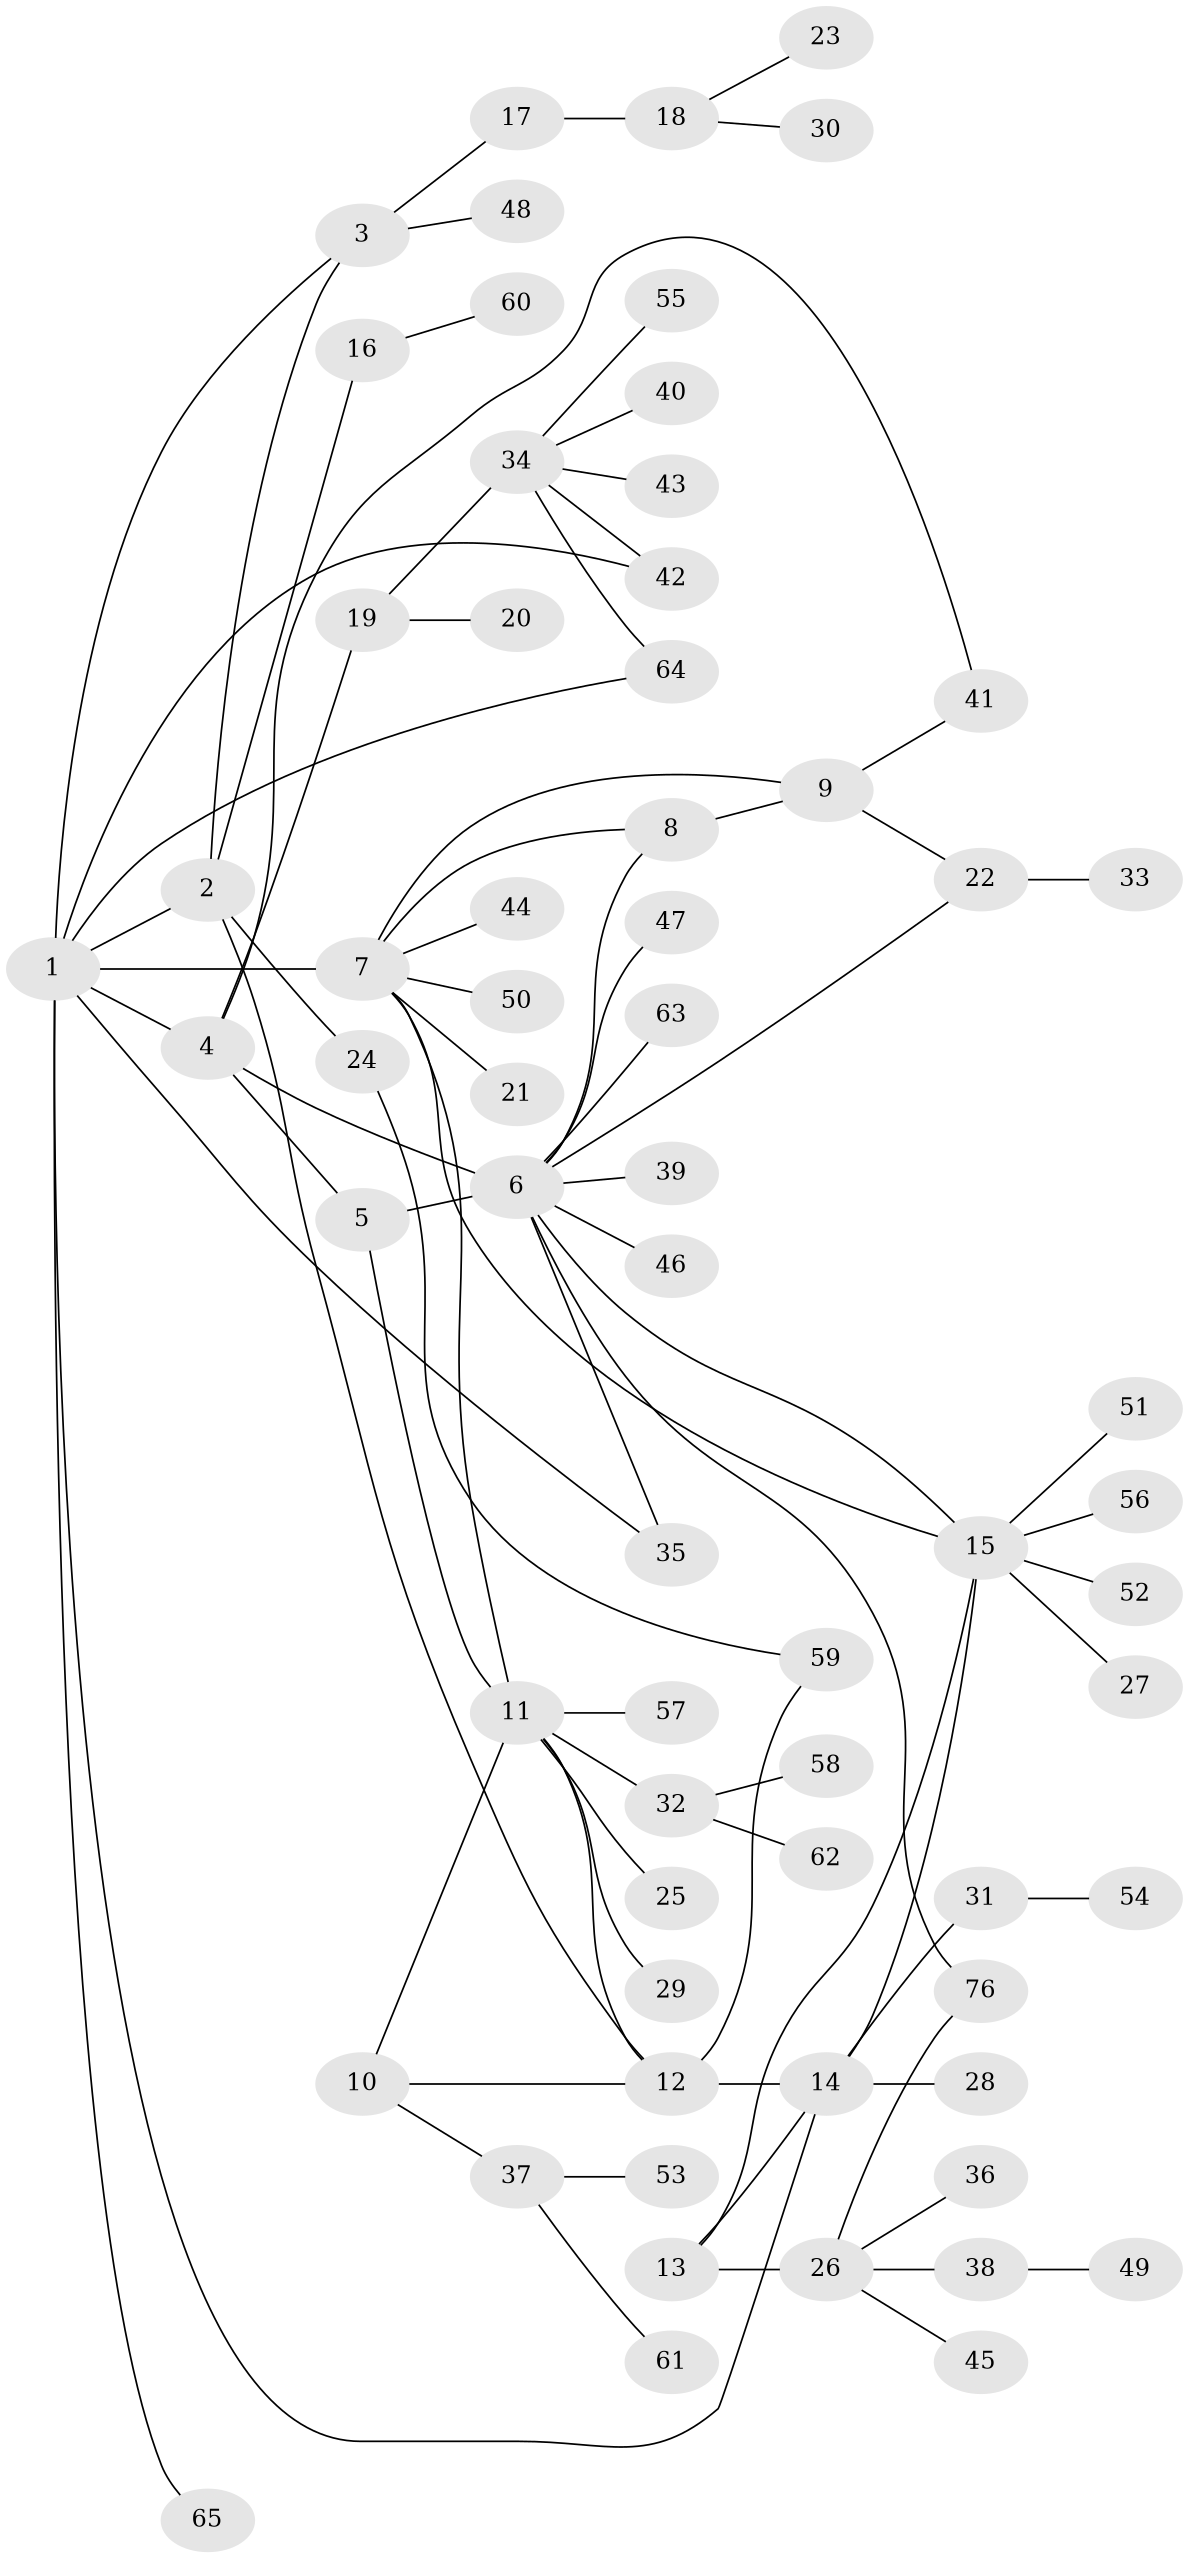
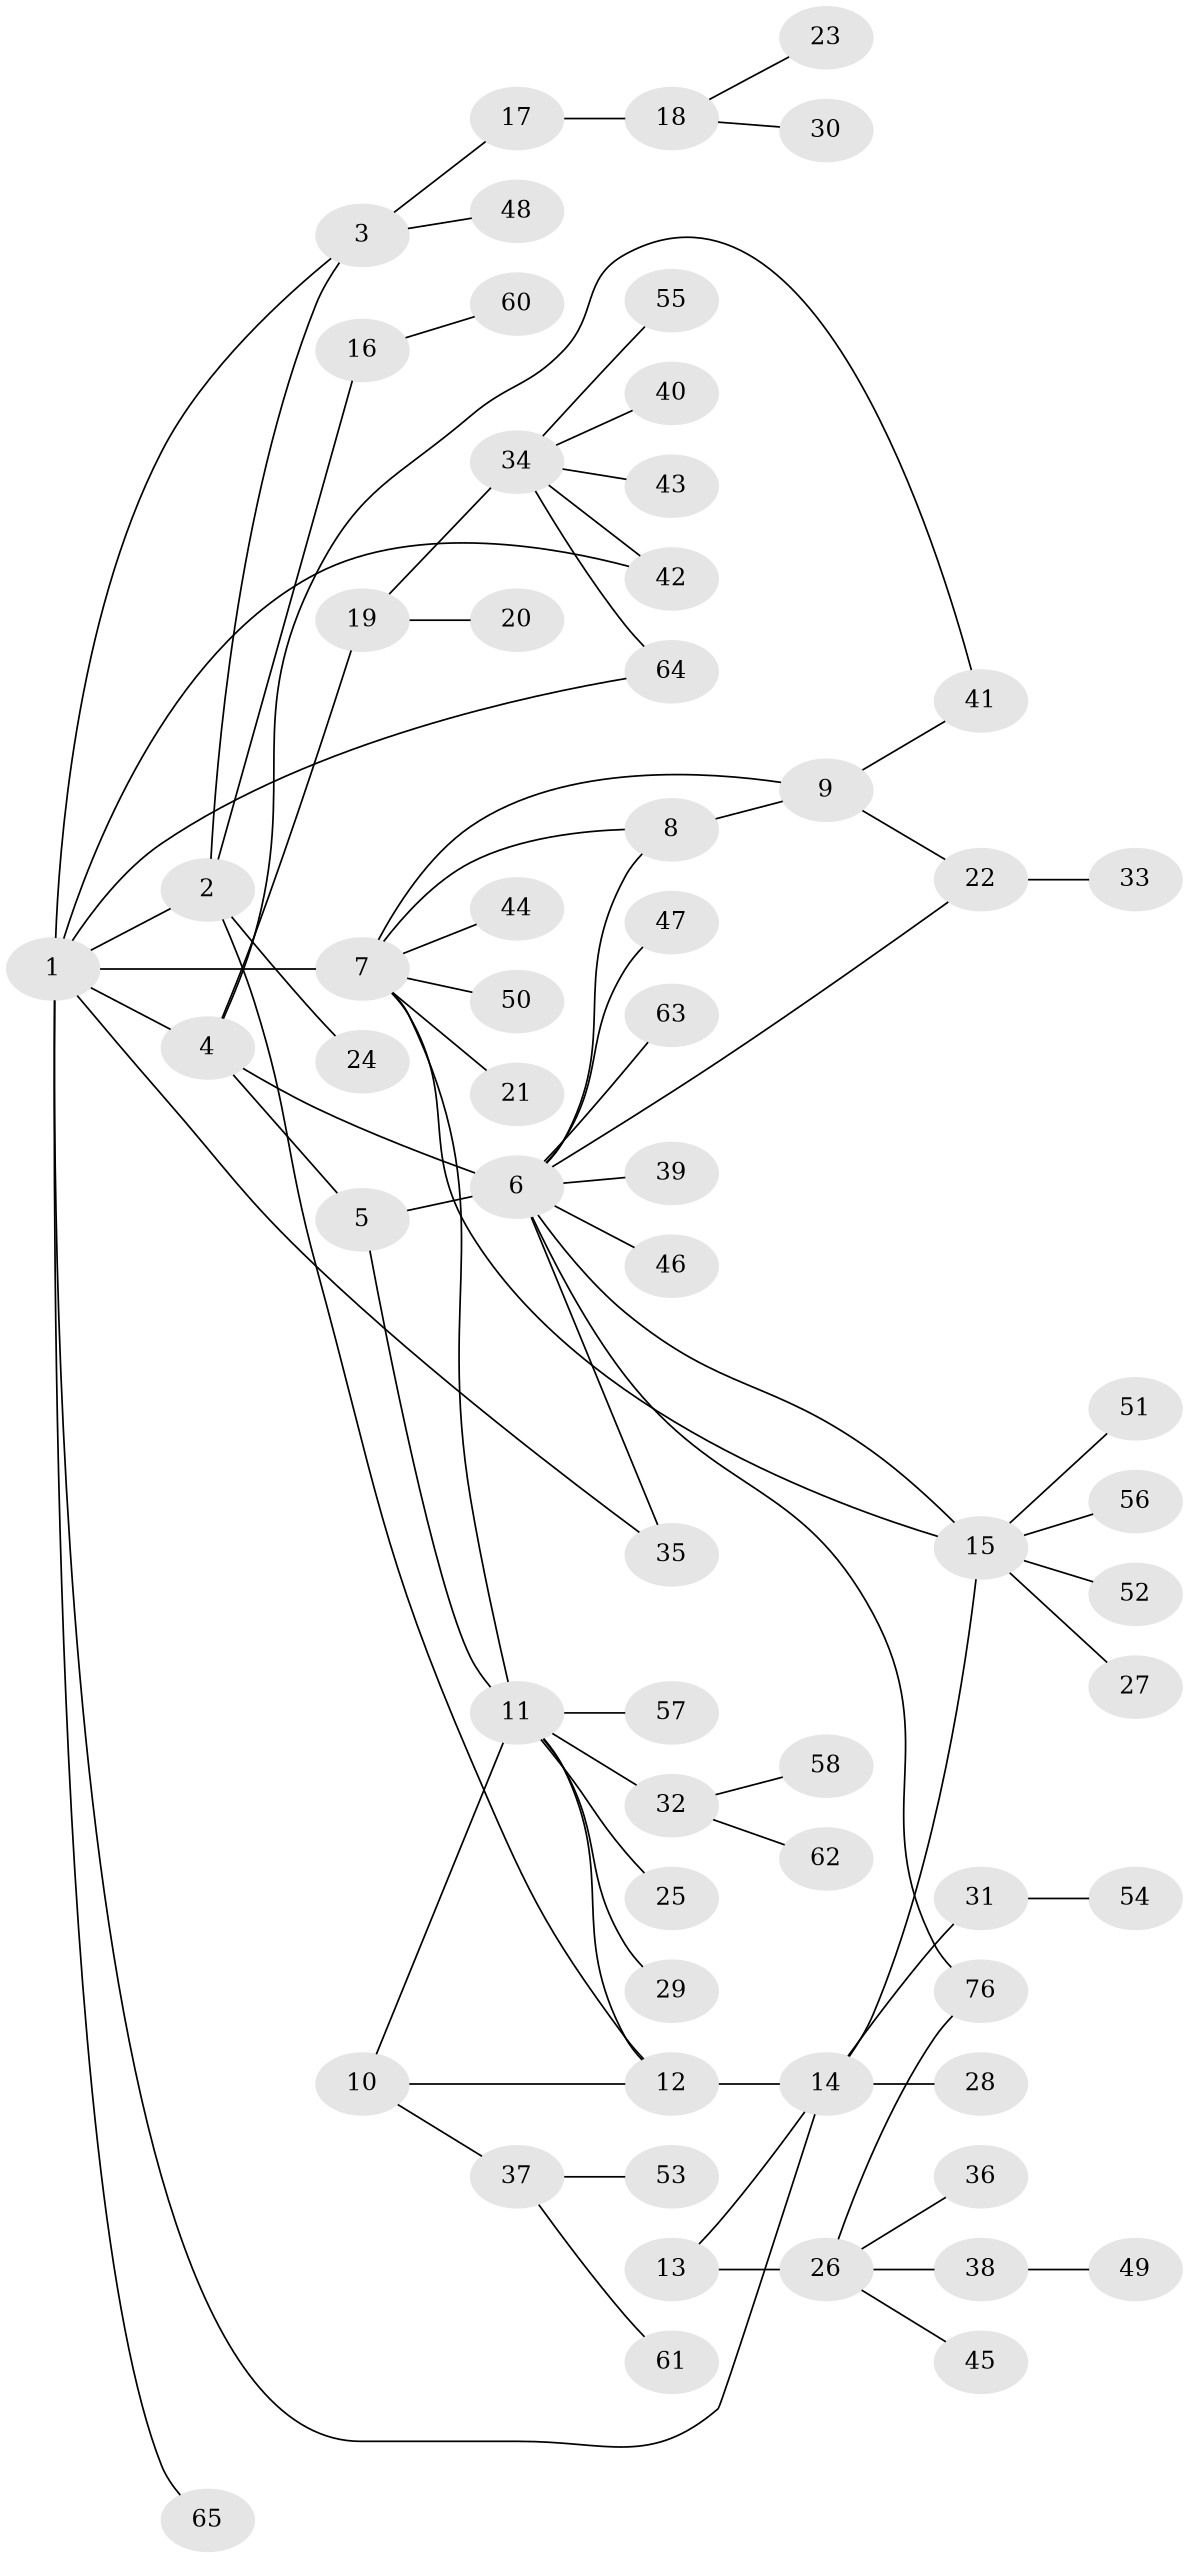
node "59": removed
edge "15" -- "13": removed
